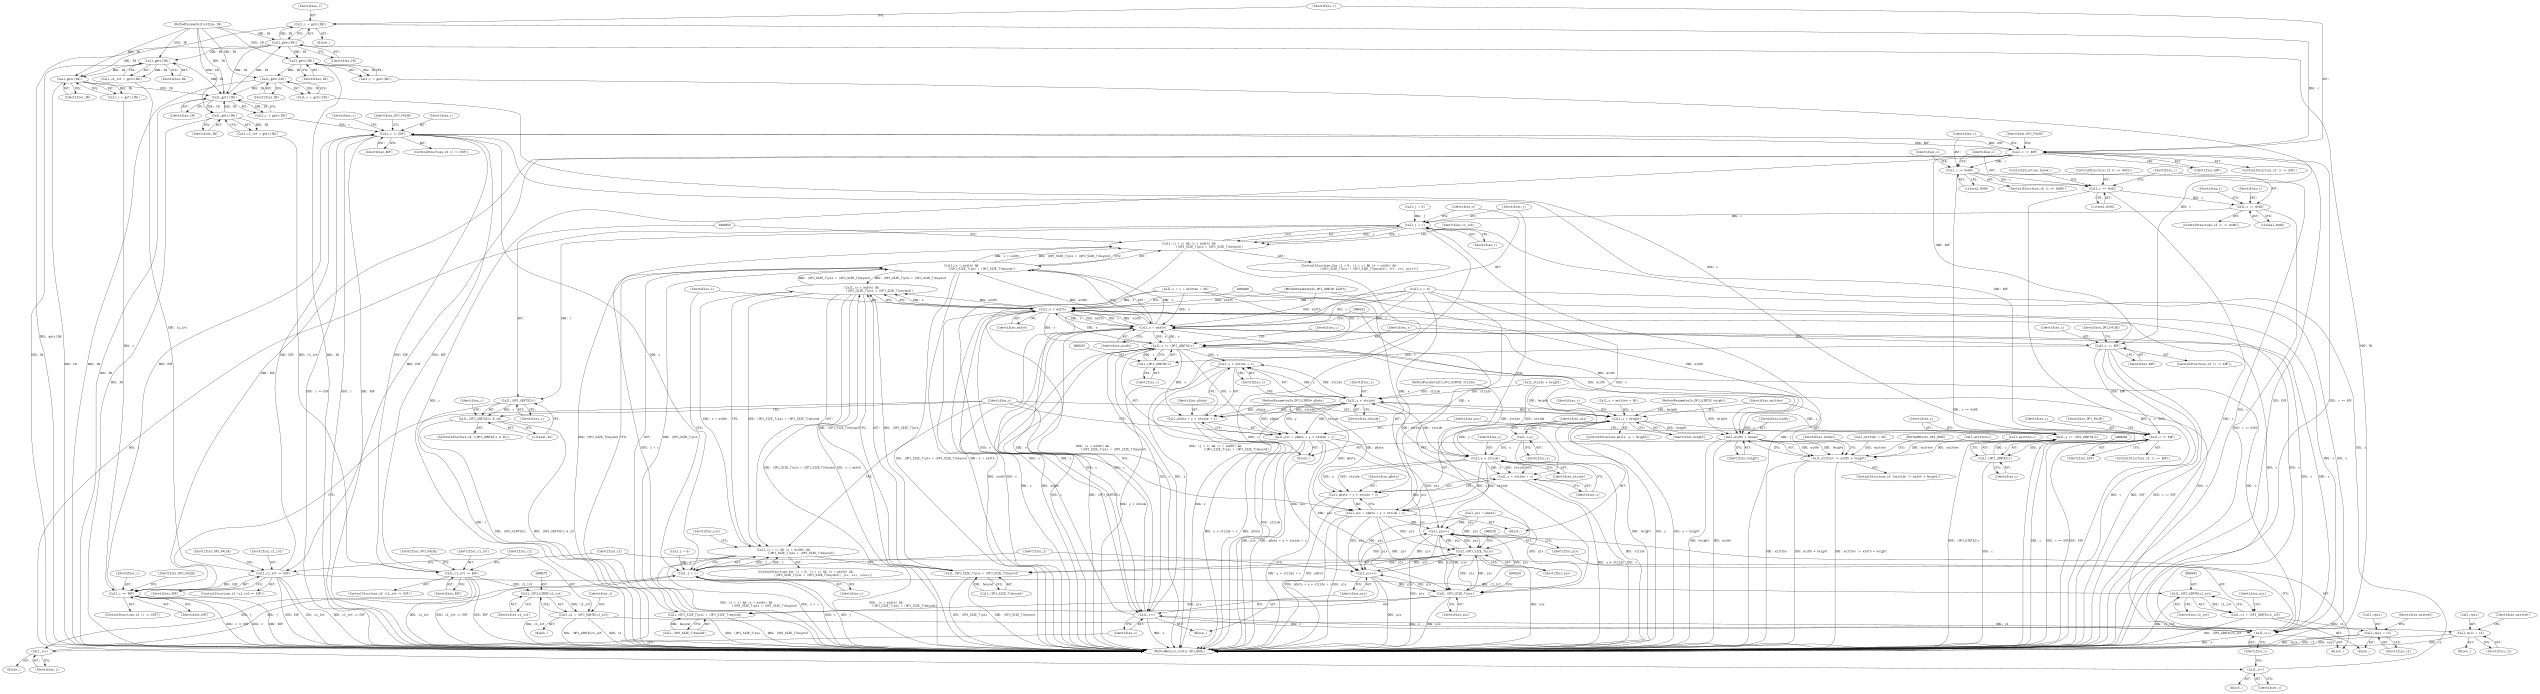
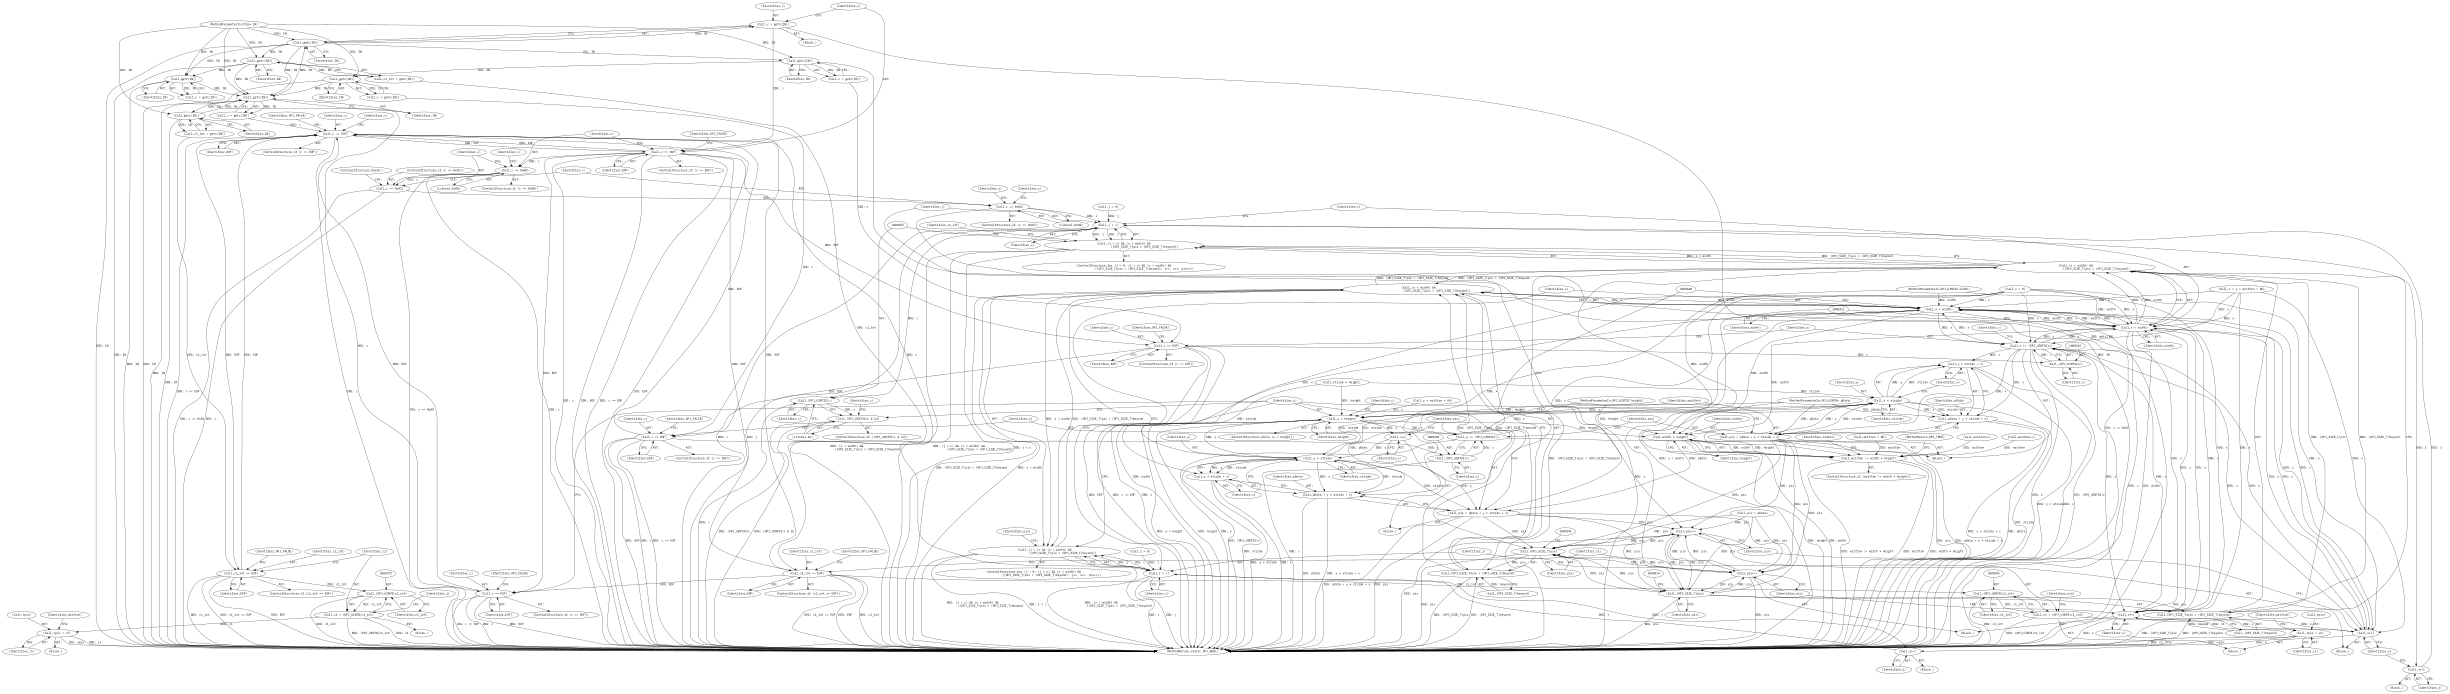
node "(Literal,0x01)": removed
node "(MethodParameterIn,OPJ_UINT32 stride)": removed
node "(Call,width * break)": label "(Call,width * break)" -> "(Call,width * height)"
